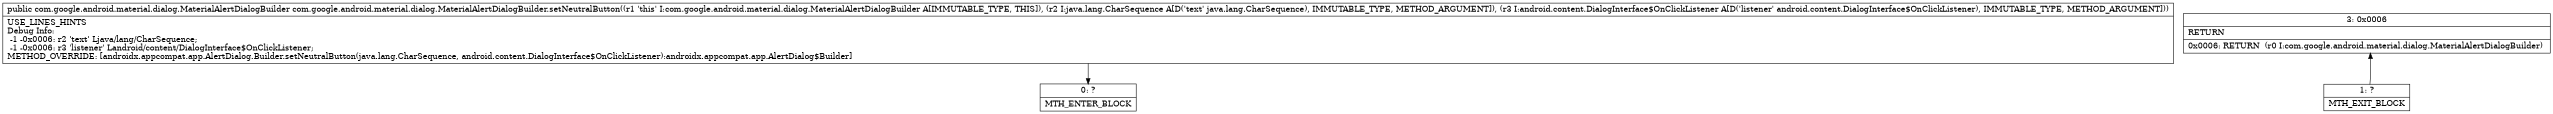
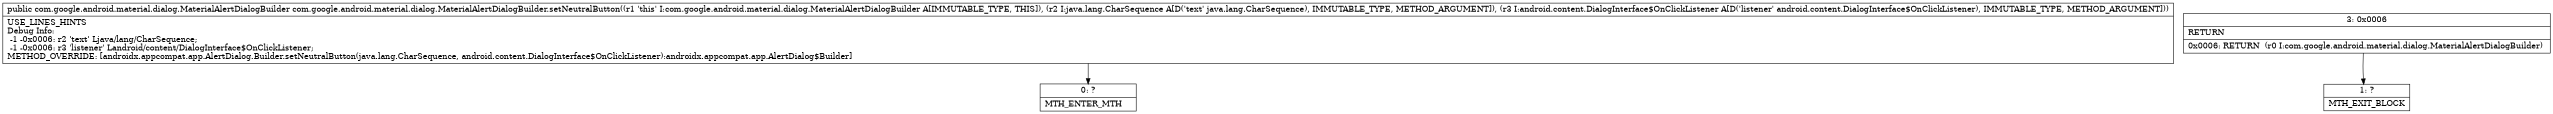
edge "1: ?" -> "3: 0x0006": reversed
node "0: ?": text "MTH_ENTER_BLOCK" -> "MTH_ENTER_MTH"
